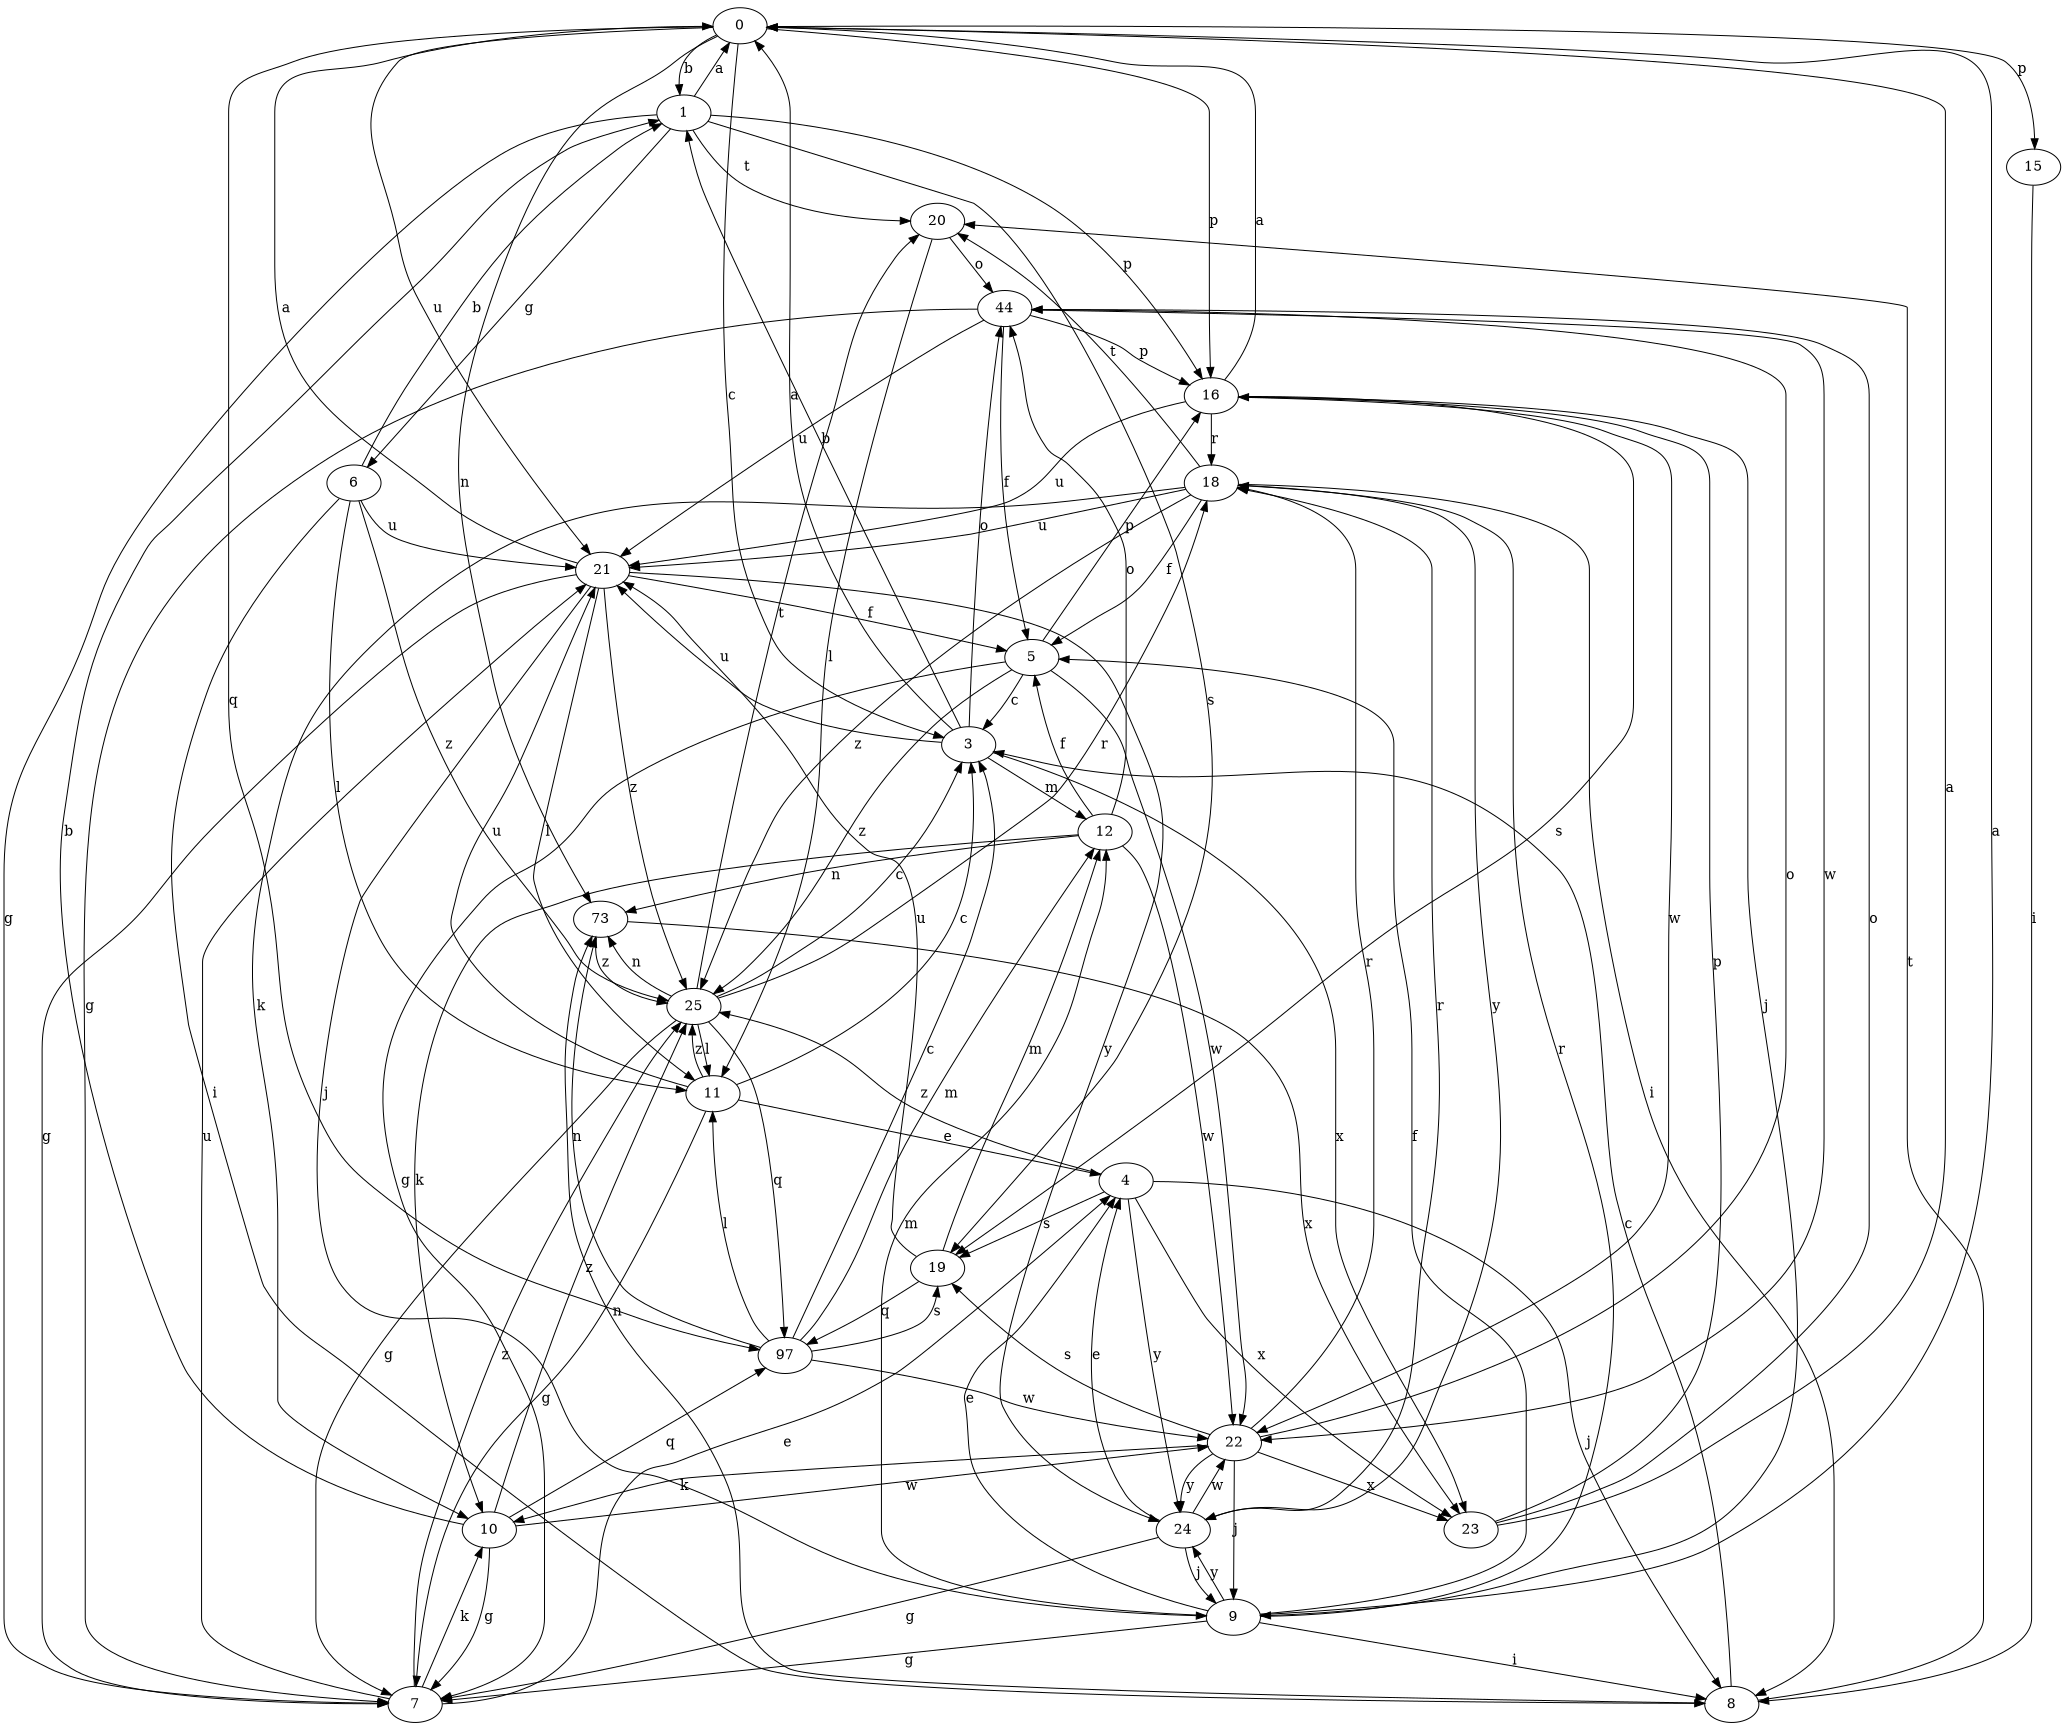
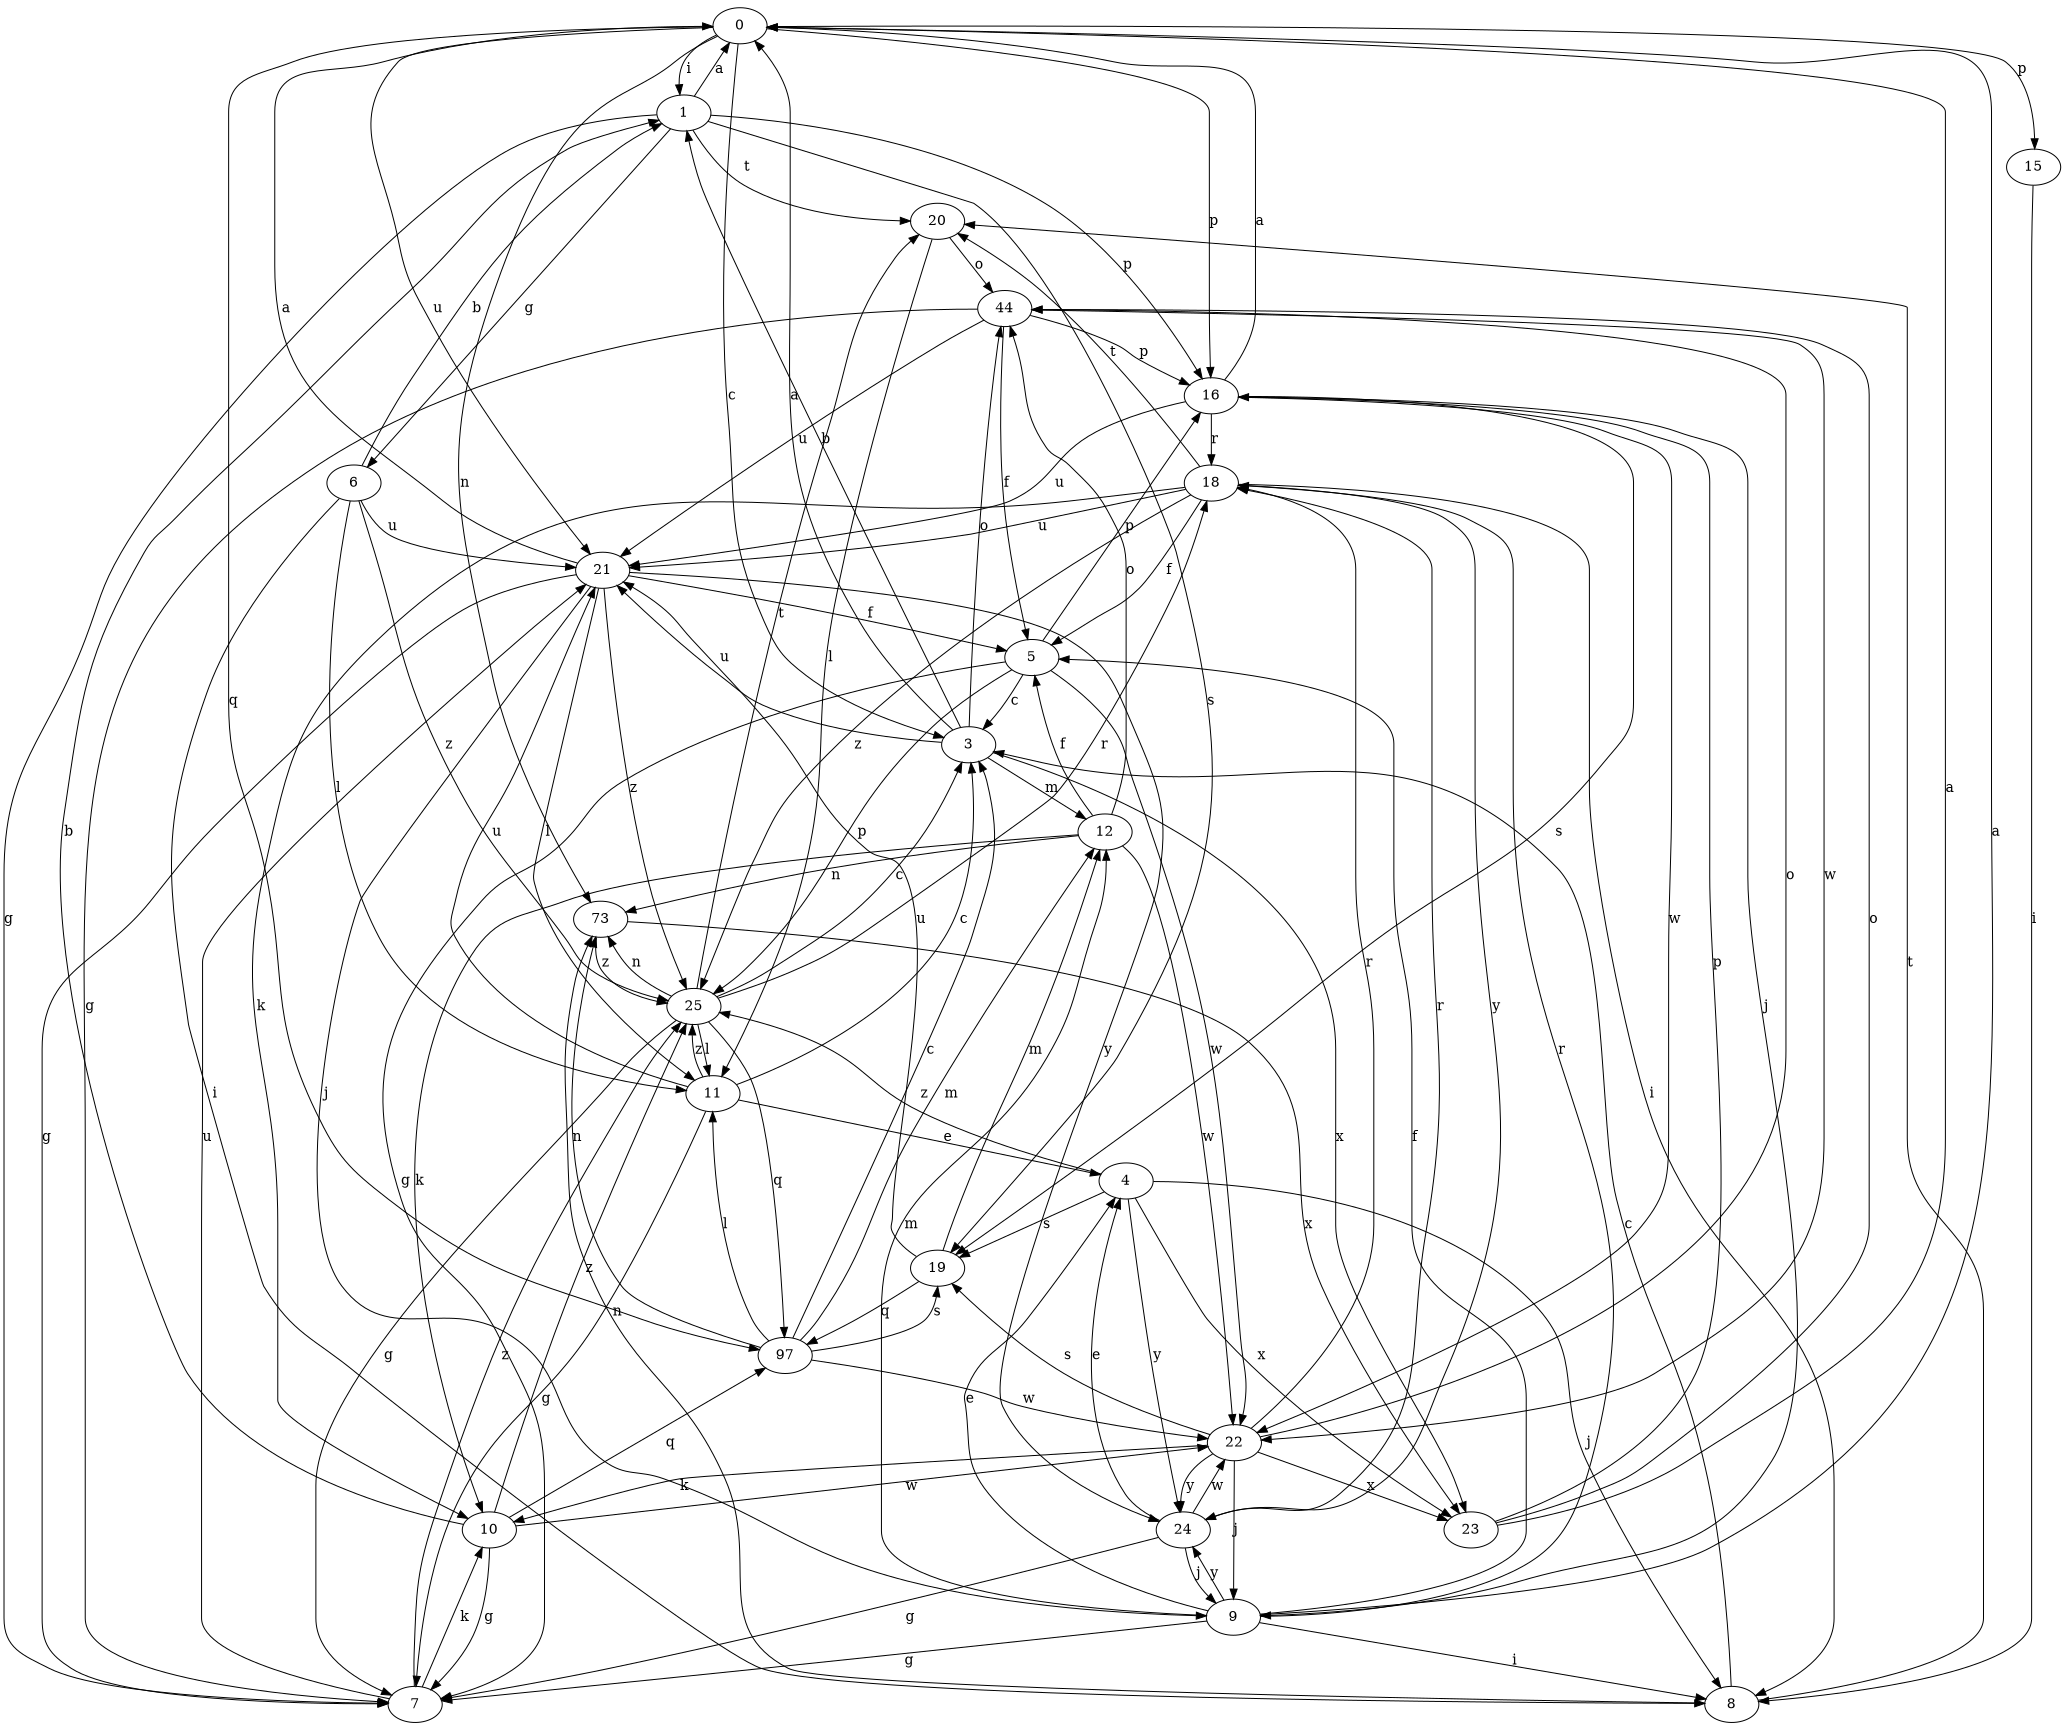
edge "0" -> "1": label "b" -> "i"
edge "5" -> "25": label "z" -> "p"
edge "7" -> "4": removed, label "e"
